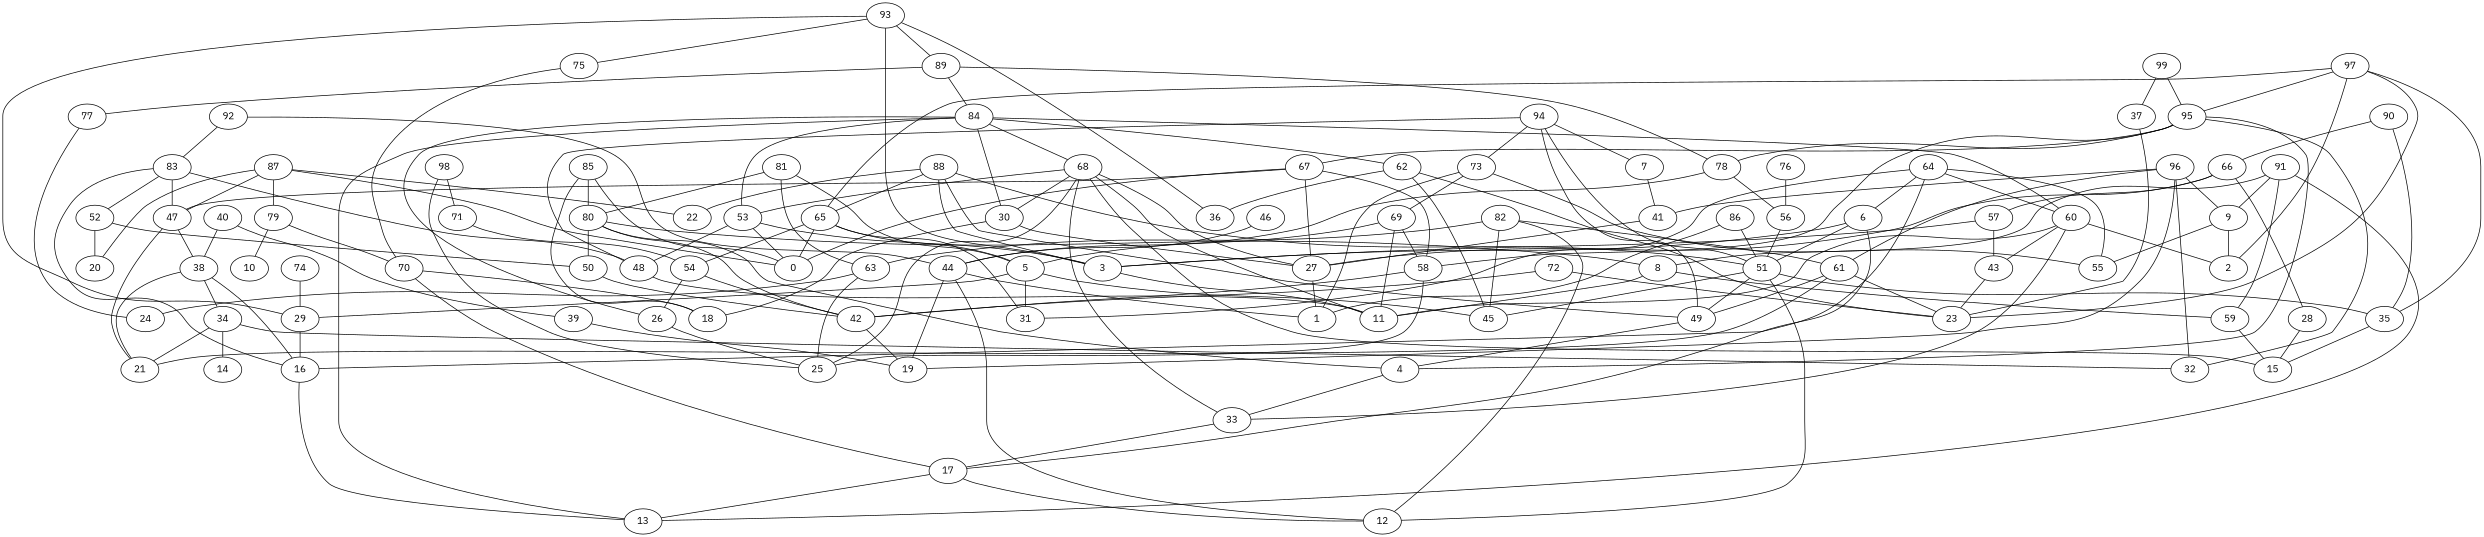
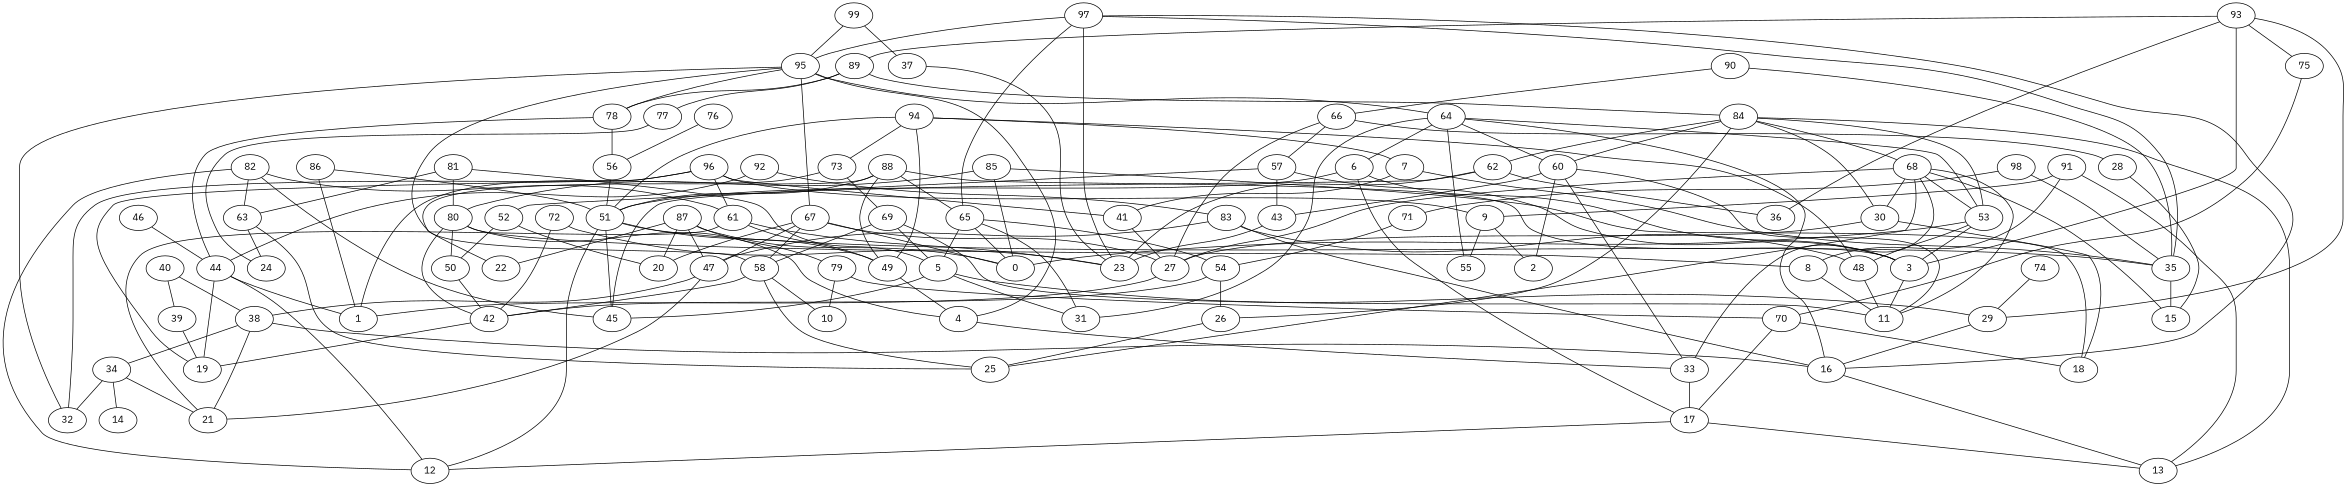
edge "95" -- "64": added
edge "64" -- "53": added
edge "97" -- "2": now "97" -- "16"
edge "83" -- "52": now "57" -- "52"
edge "7" -- "35": added
edge "67" -- "20": added
edge "73" -- "55": removed
edge "58" -- "10": added
node "59": removed
edge "98" -- "25": now "98" -- "35"
